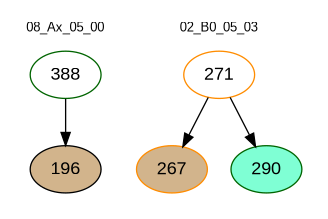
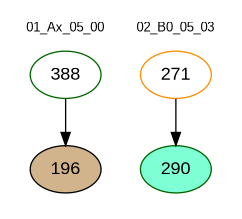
cluster "08_Ax_05_00": label "08_Ax_05_00" -> "01_Ax_05_00"
node "267": removed
